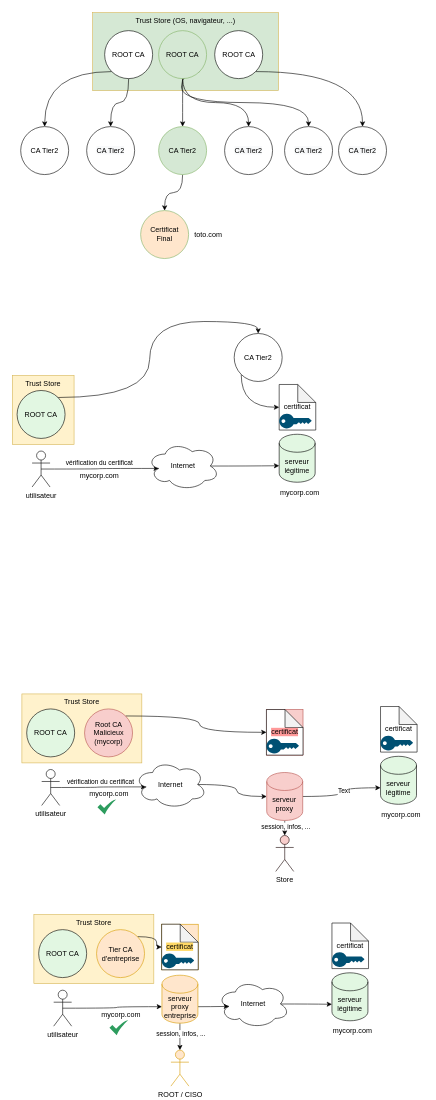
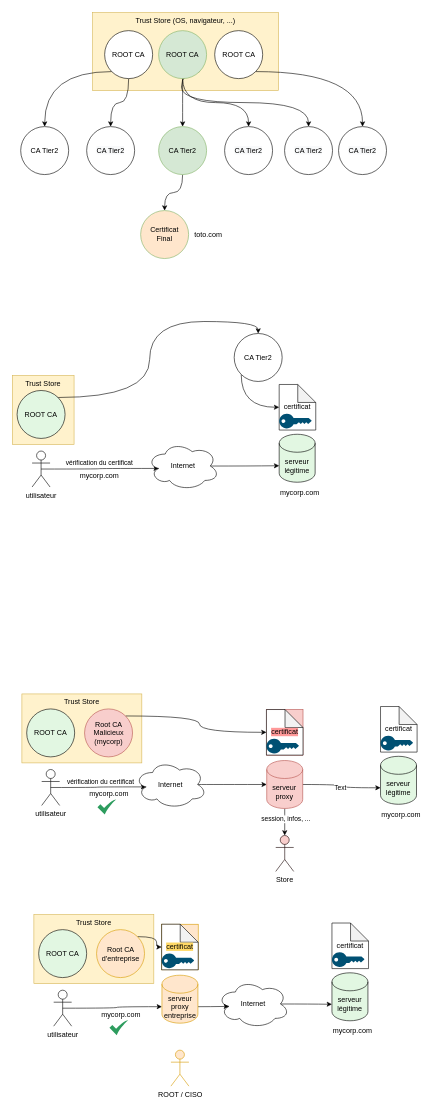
node "Trust Store (OS, navigateur, ...)": fillcolor #d5e8d4 -> #fff2cc
node "serveur proxy": moved (285, 797) -> (285, 785)
node "Tier CA d'entreprise": label "Tier CA d'entreprise" -> "Root CA d'entreprise"
edge "serveur proxy entreprise" -> "ROOT / CISO": removed, label "session, infos, ..."
